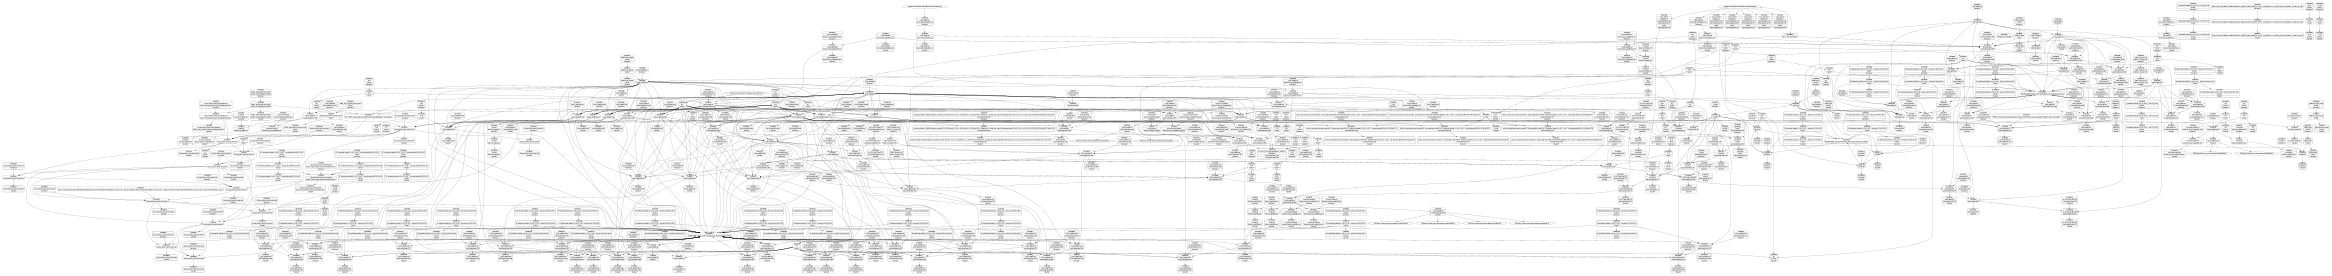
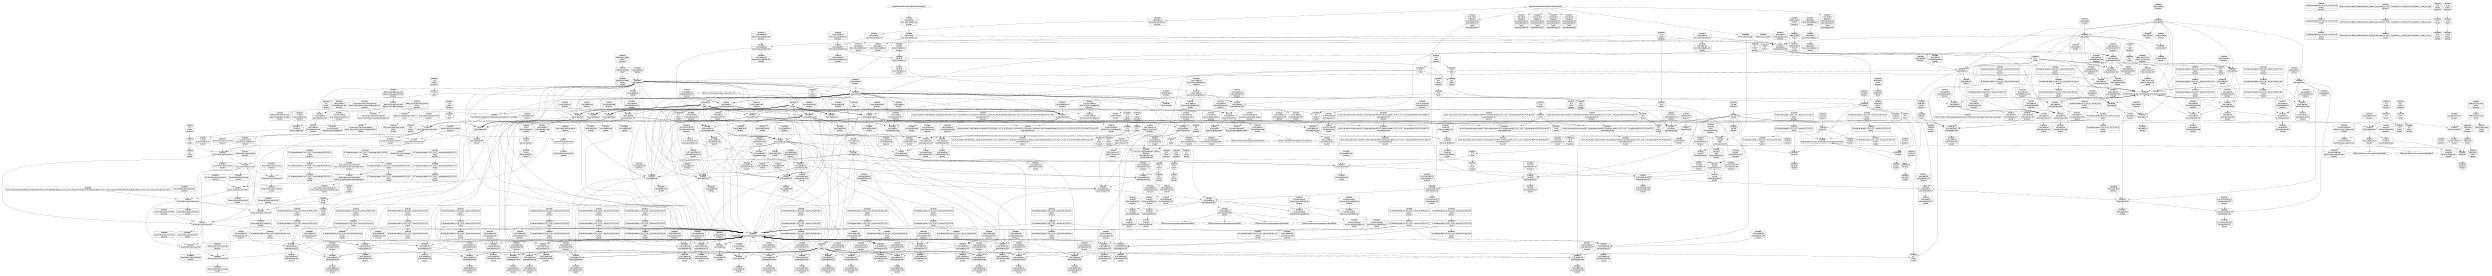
node "CE0x5958c00": added
